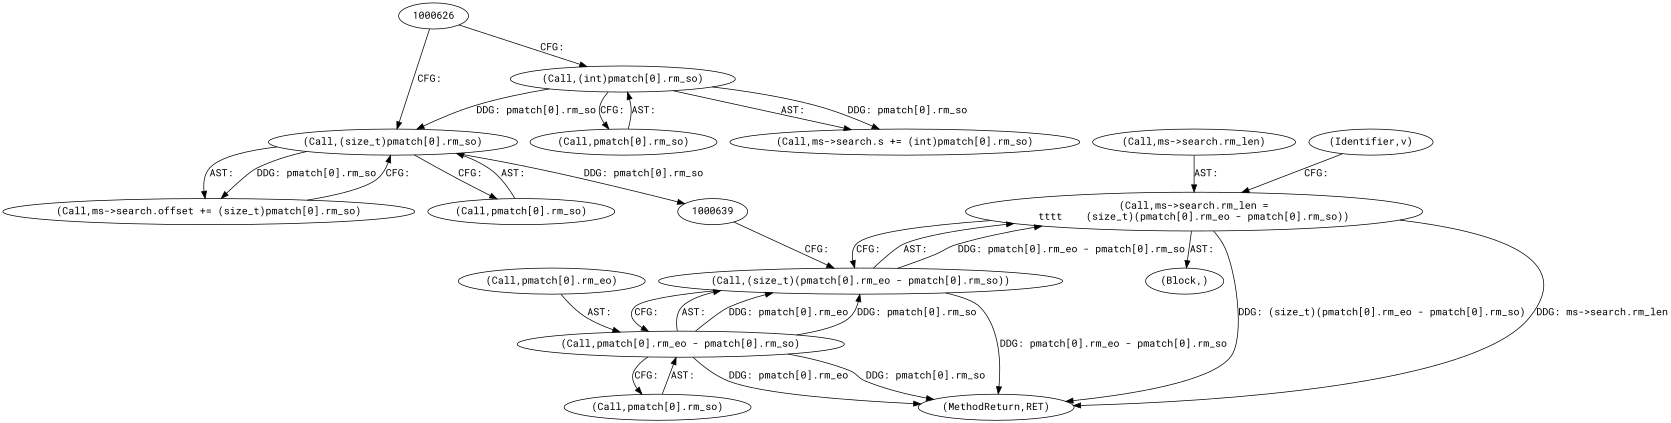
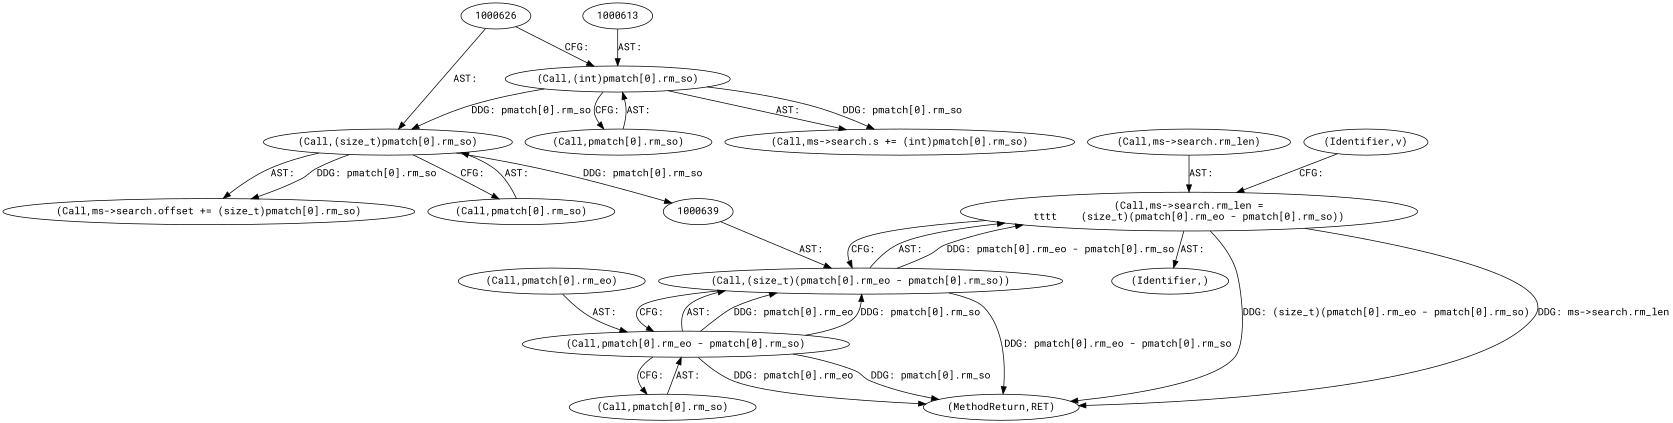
node "1000613": added
edge "1000626" -> "(Call,(size_t)pmatch[0].rm_so)": label "CFG: " -> "AST: "
edge "(Call,ms->search.offset += (size_t)pmatch[0].rm_so)" -> "(Call,(size_t)pmatch[0].rm_so)": removed, label "CFG:"
edge "1000639" -> "(Call,(size_t)(pmatch[0].rm_eo - pmatch[0].rm_so))": label "CFG: " -> "AST: "
node "(Block,)": label "(Block,)" -> "(Identifier,)"
